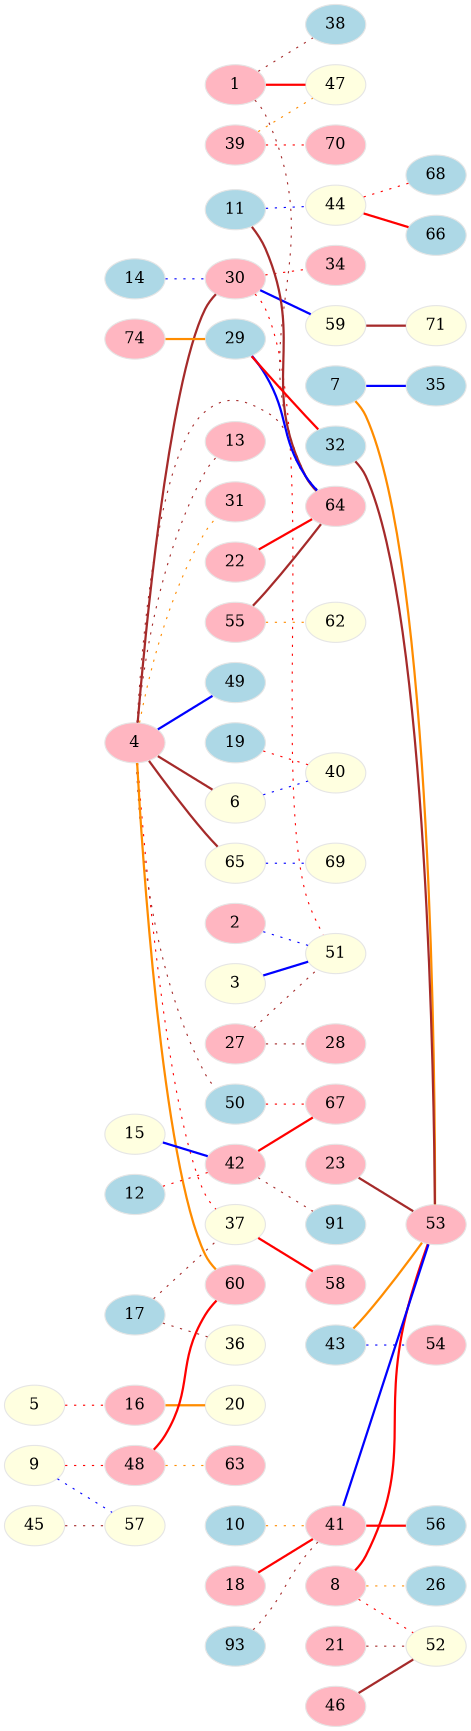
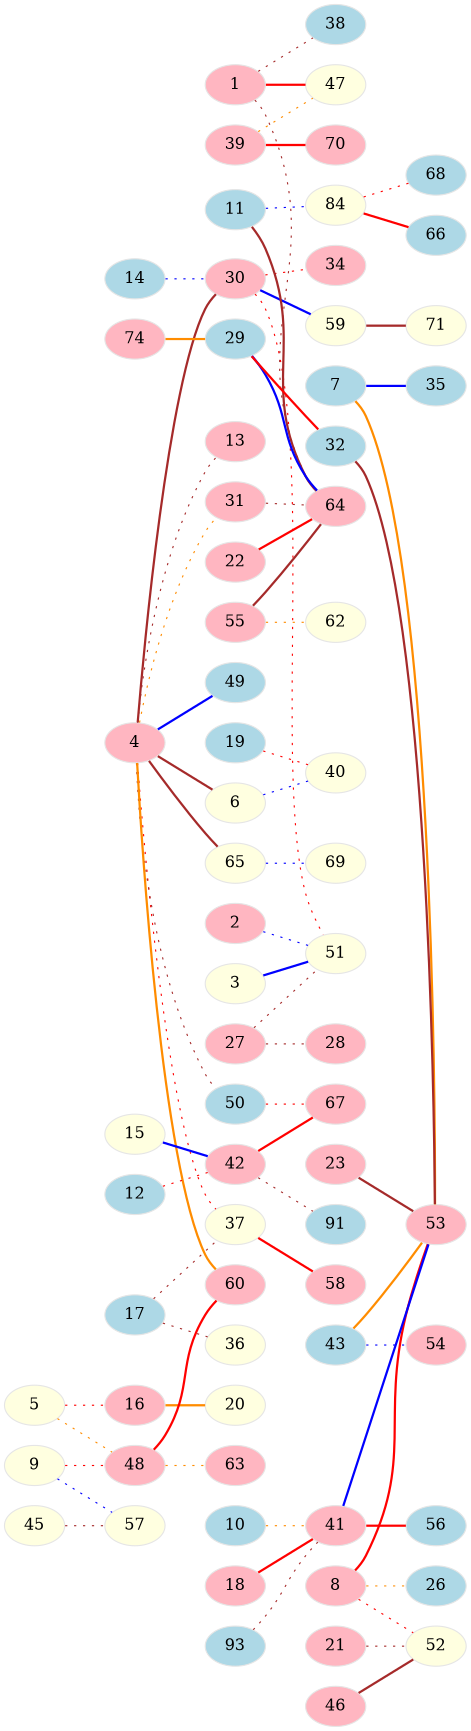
edge "39" -- "70": style dotted -> bold
node "44": label "44" -> "84"
edge "64" -- "4": now "64" -- "31"
edge "5" -- "48": added
